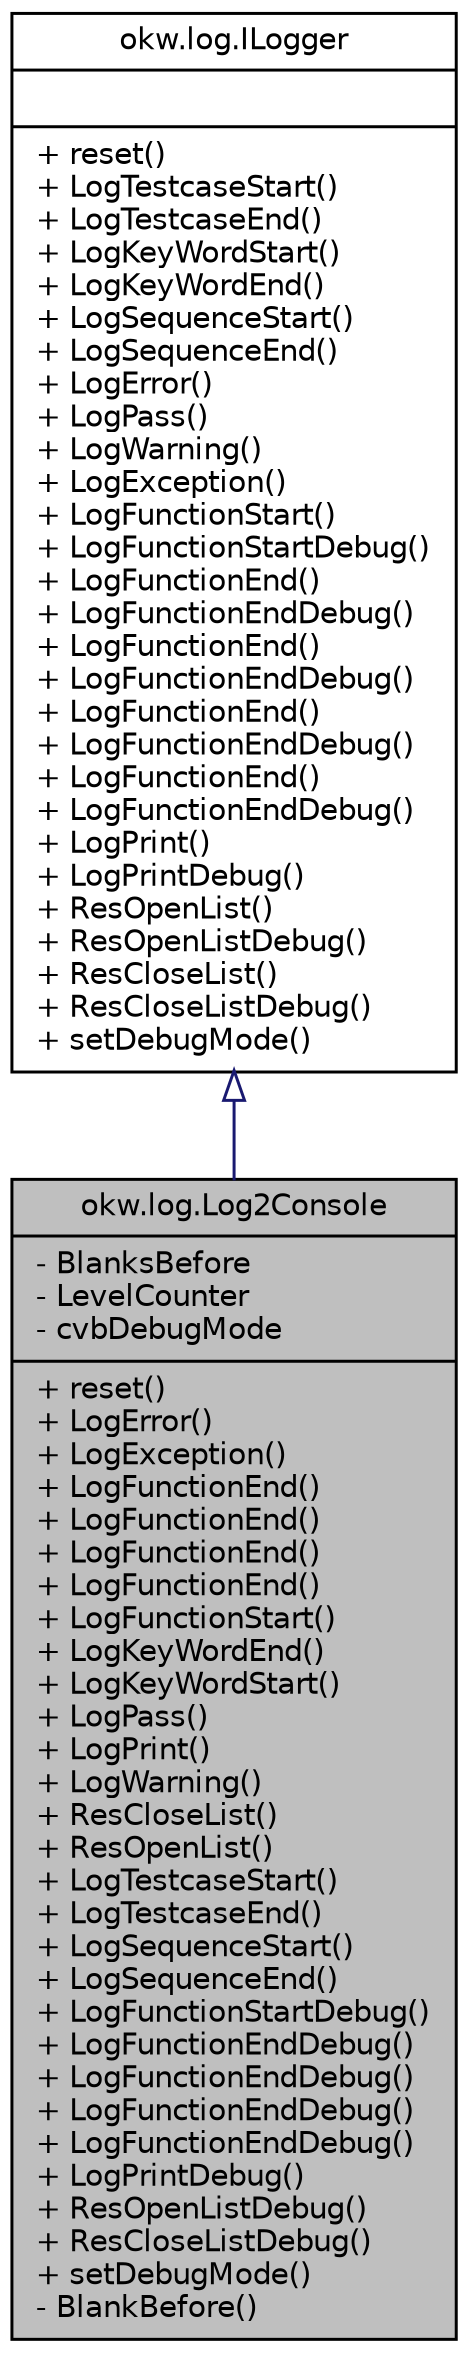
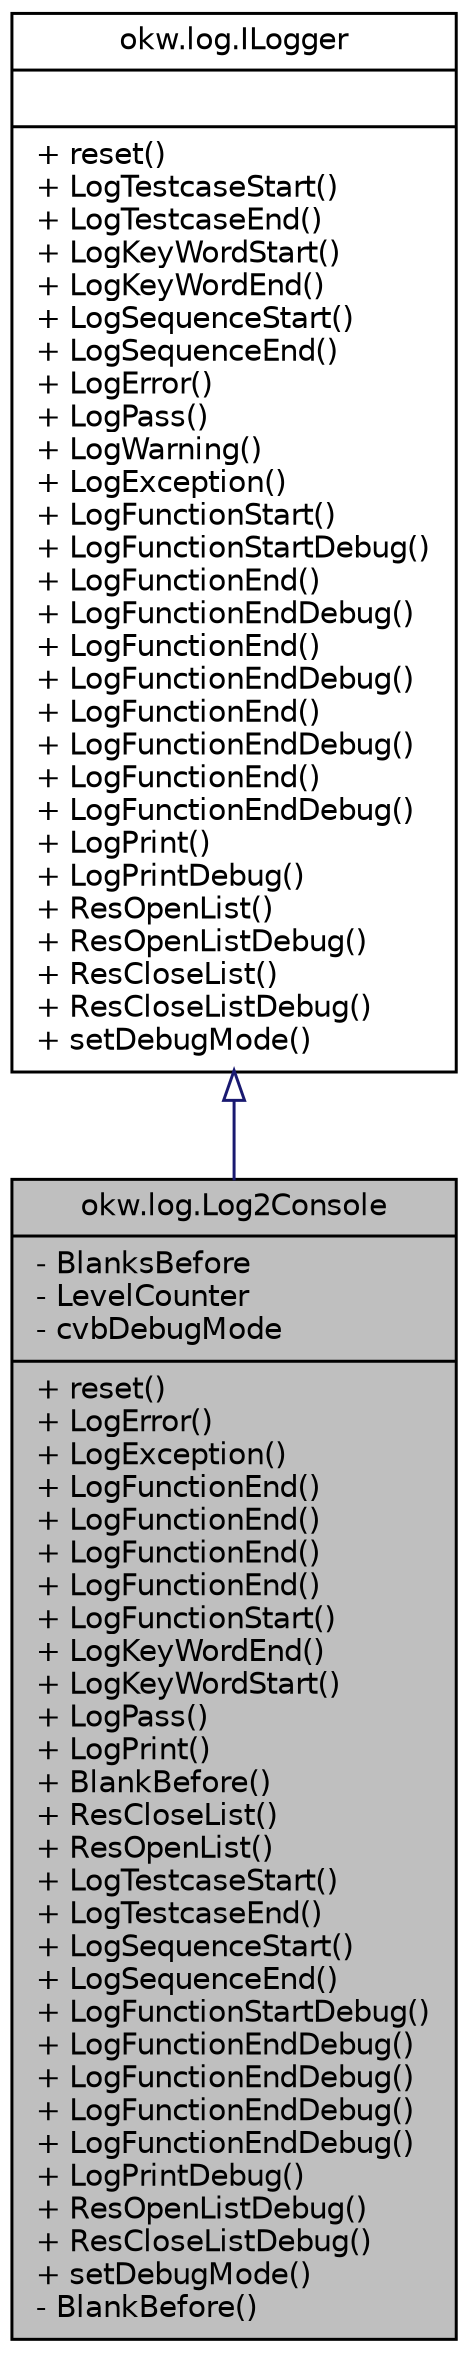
node "okw.log.Log2Console": text "+ LogWarning()" -> "+ BlankBefore()"
